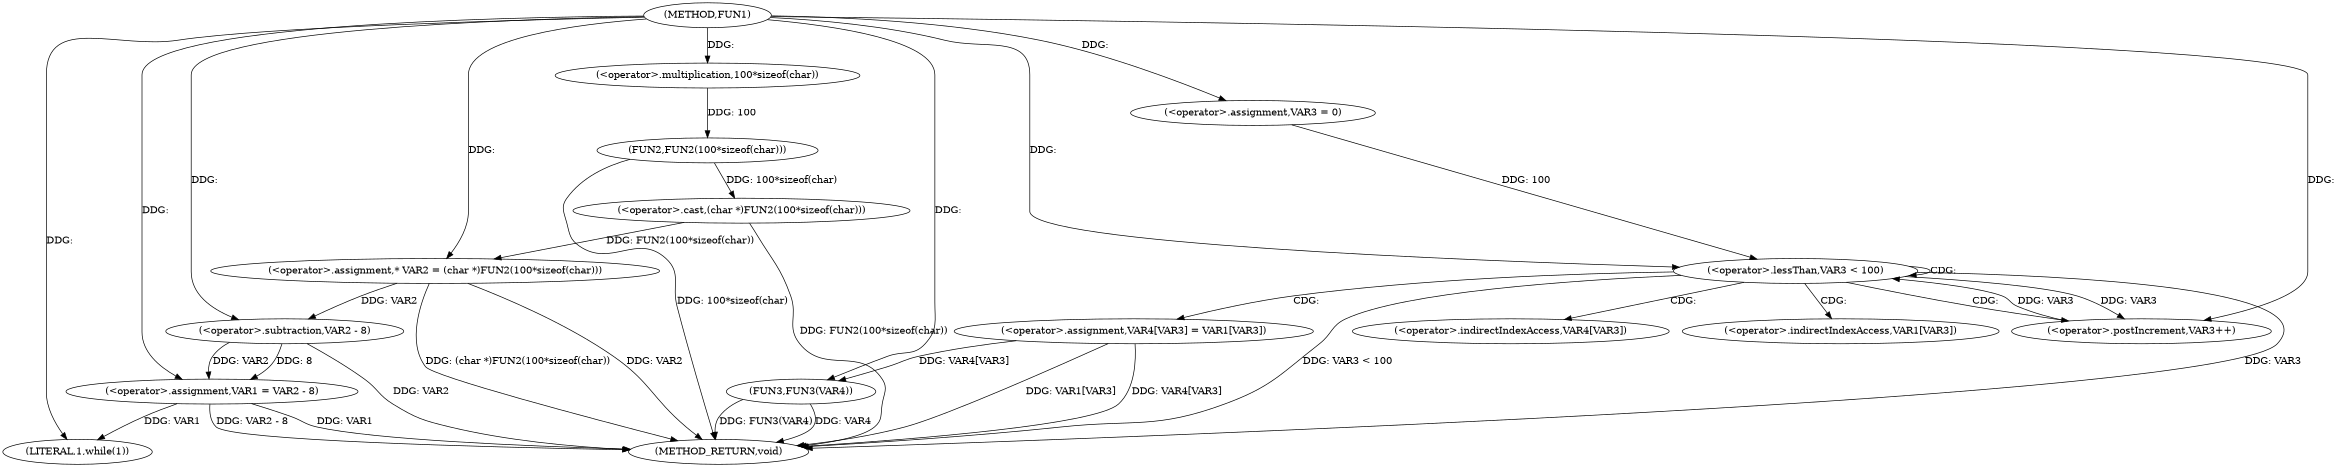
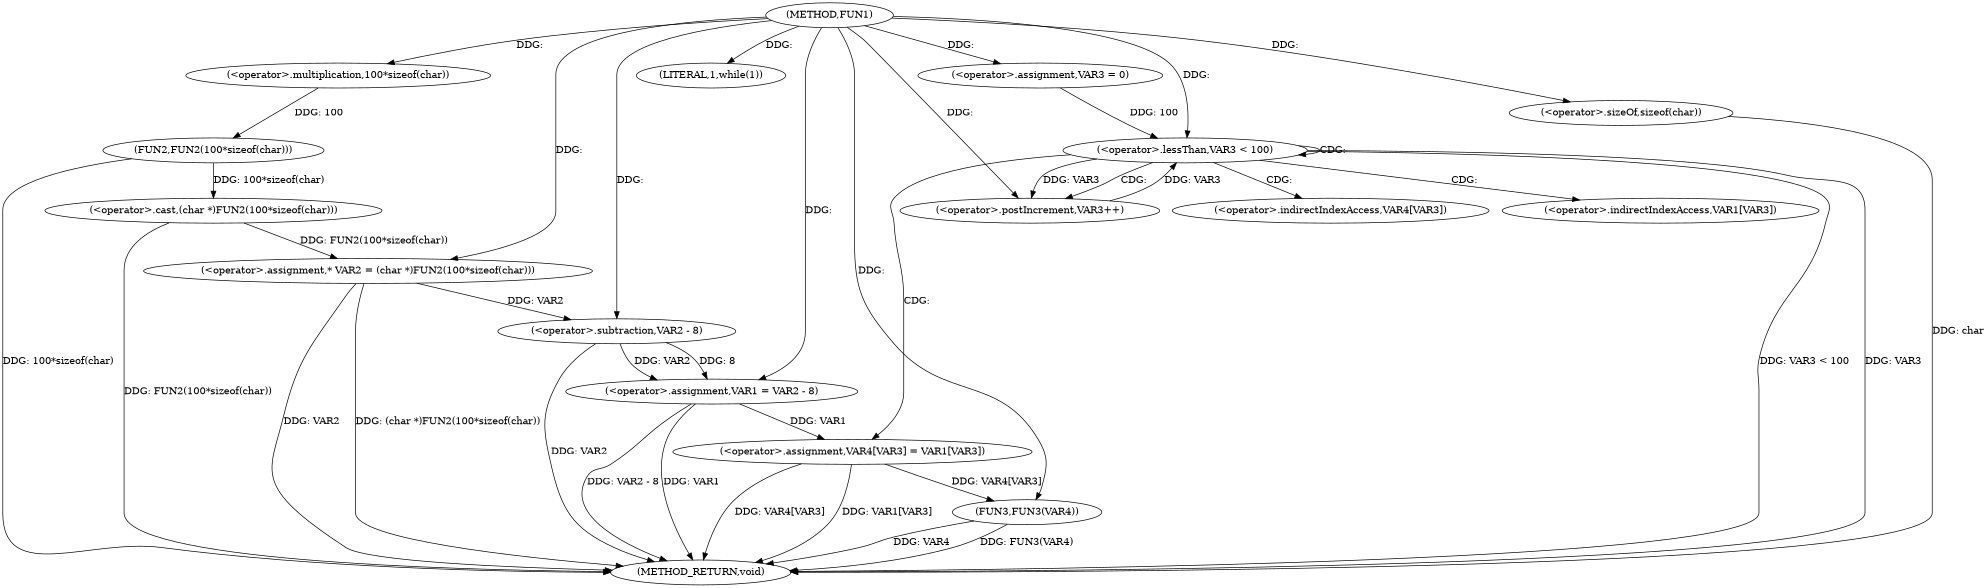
node "(<operator>.sizeOf,sizeof(char))": added
edge "(<operator>.assignment,VAR1 = VAR2 - 8)" -> "(LITERAL,1,while(1))": now "(<operator>.assignment,VAR1 = VAR2 - 8)" -> "(<operator>.assignment,VAR4[VAR3] = VAR1[VAR3])"
